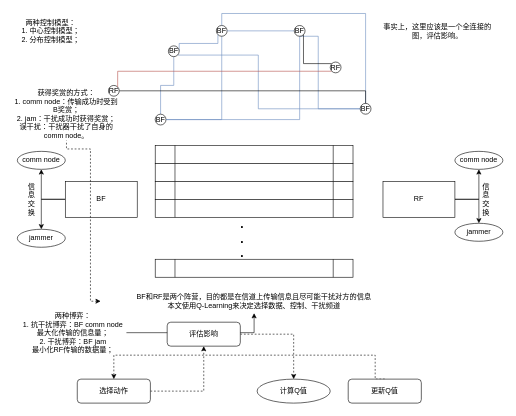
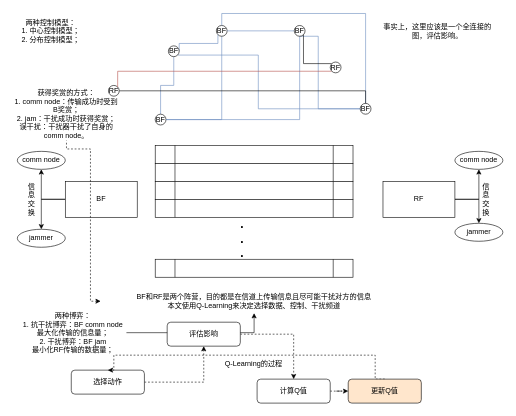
node "Q-Learning的过程": added
node "选择动作": moved (114, 392) -> (108, 383)
node "计算Q值": shape ellipse -> rounded rectangle
edge "计算Q值" -> "更新Q值": added
node "更新Q值": fillcolor #ffffff -> #ffe6cc
